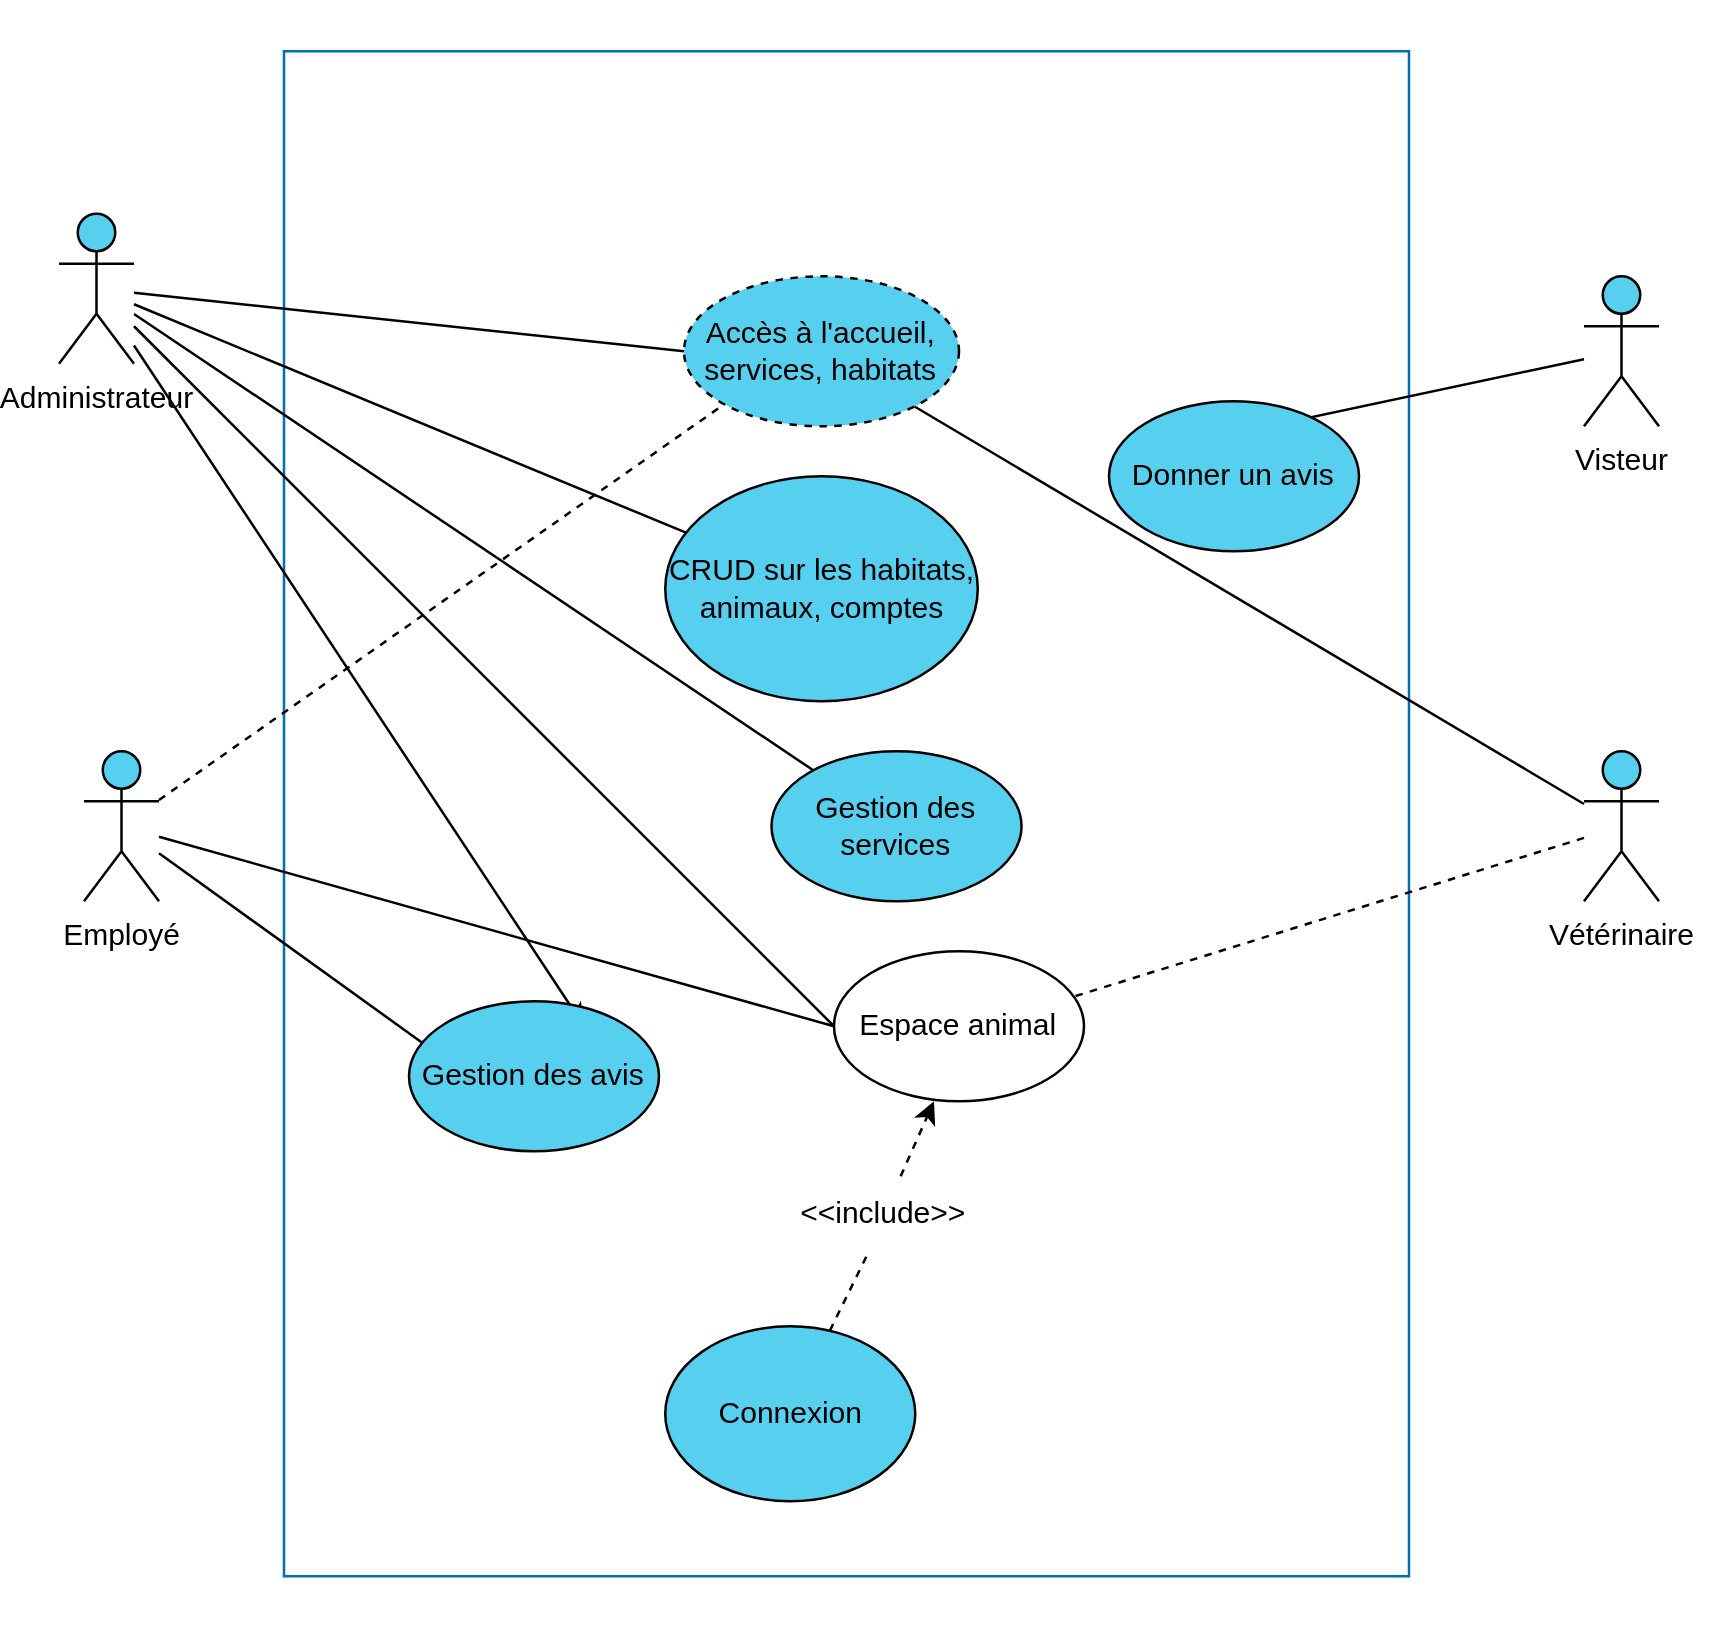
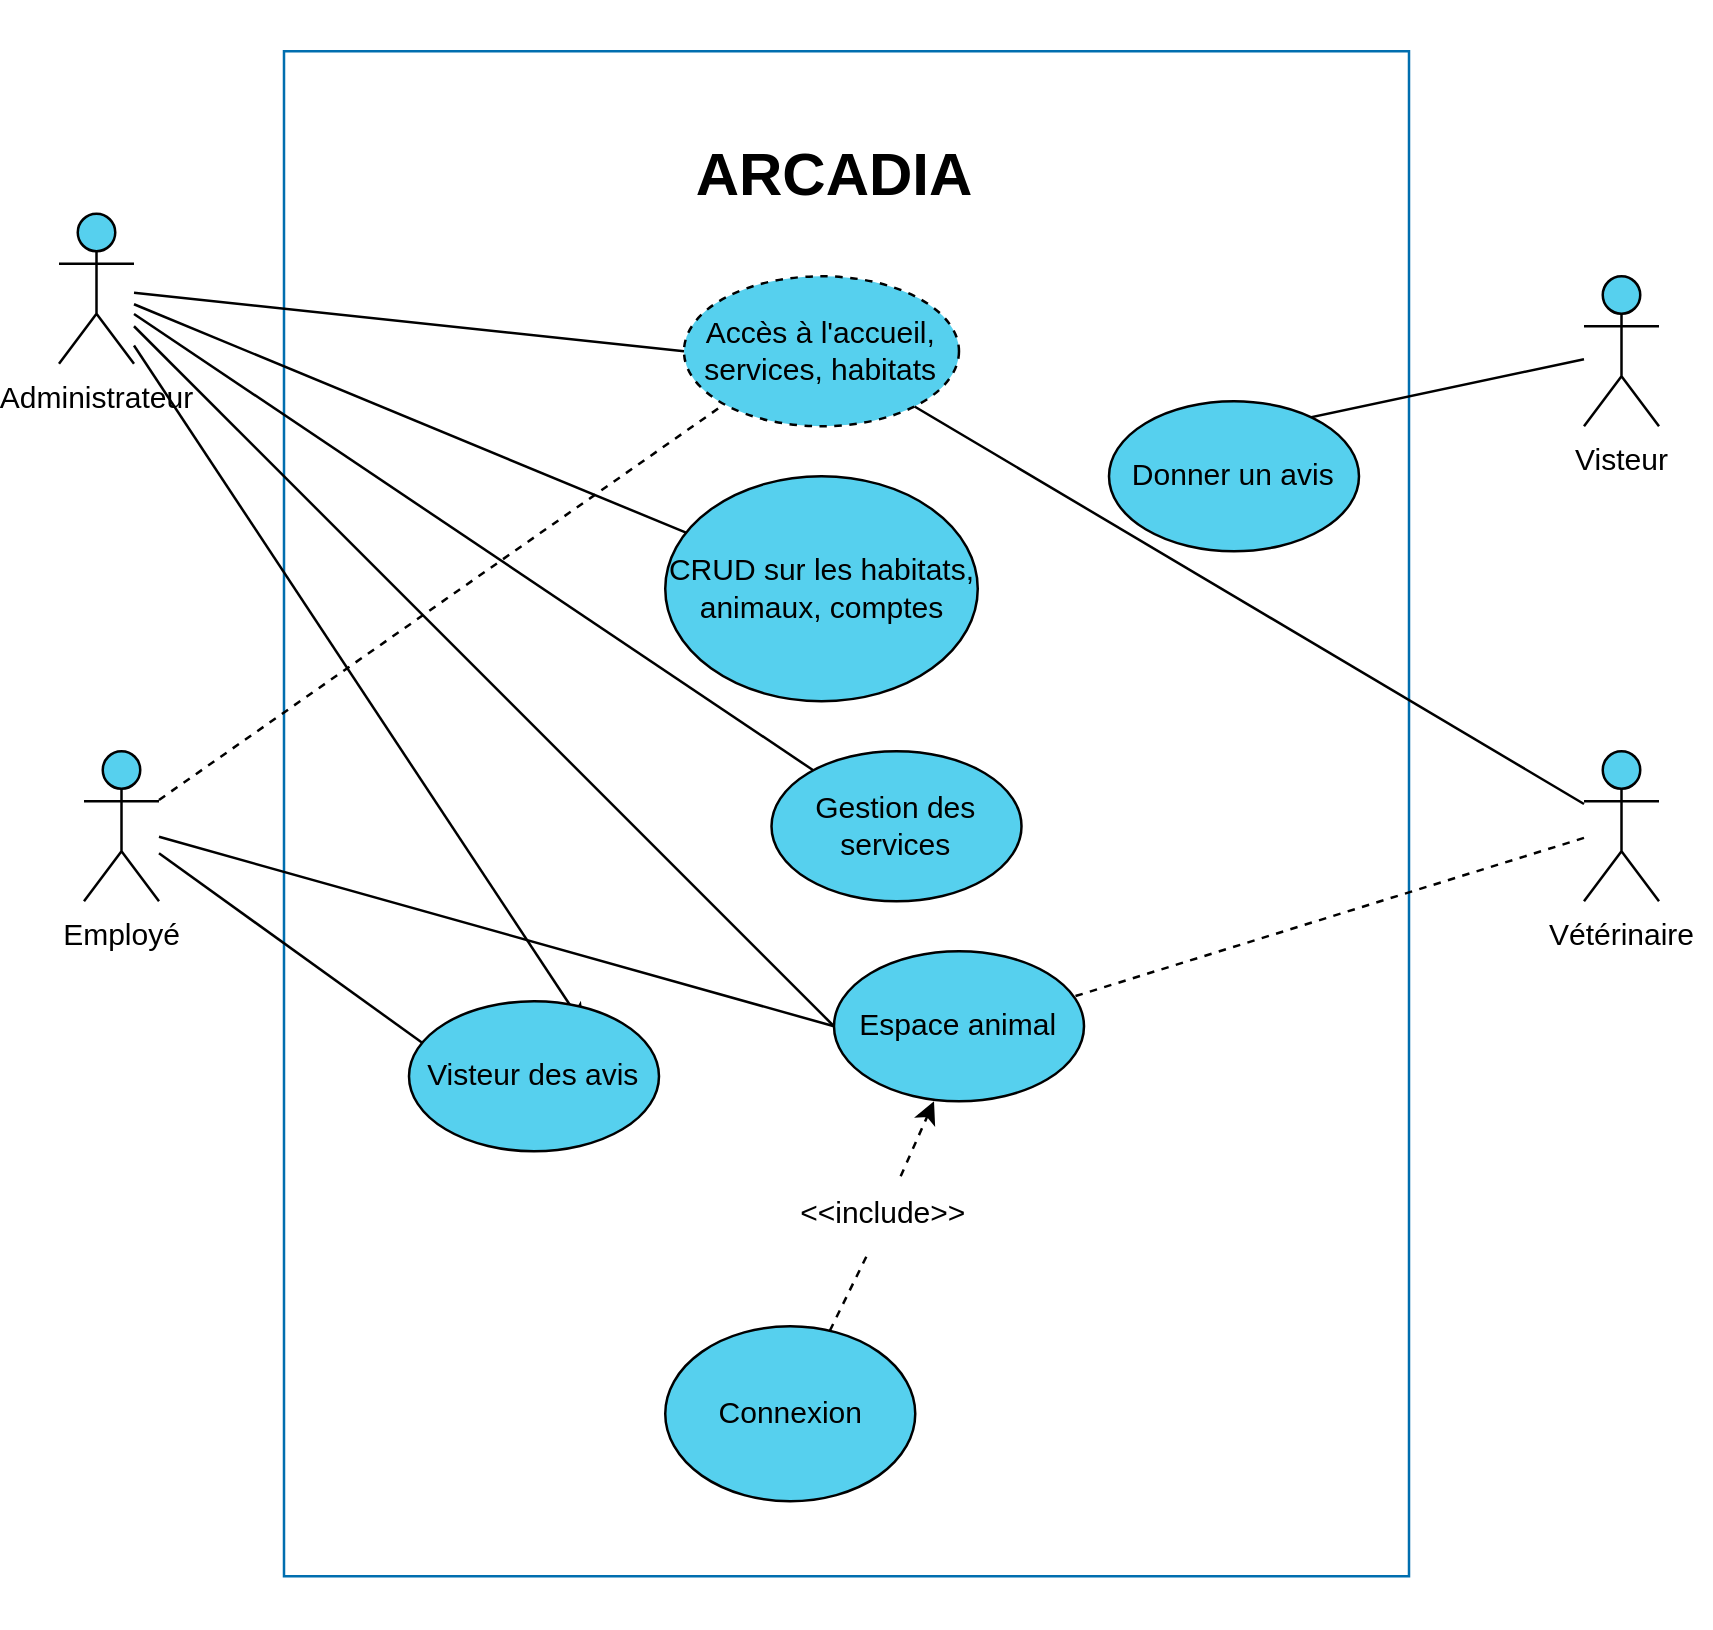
node "ARCADIA": added
node "Espace animal": fillcolor #ffffff -> #56d0ee
node "Gestion des avis": label "Gestion des avis" -> "Visteur des avis"
